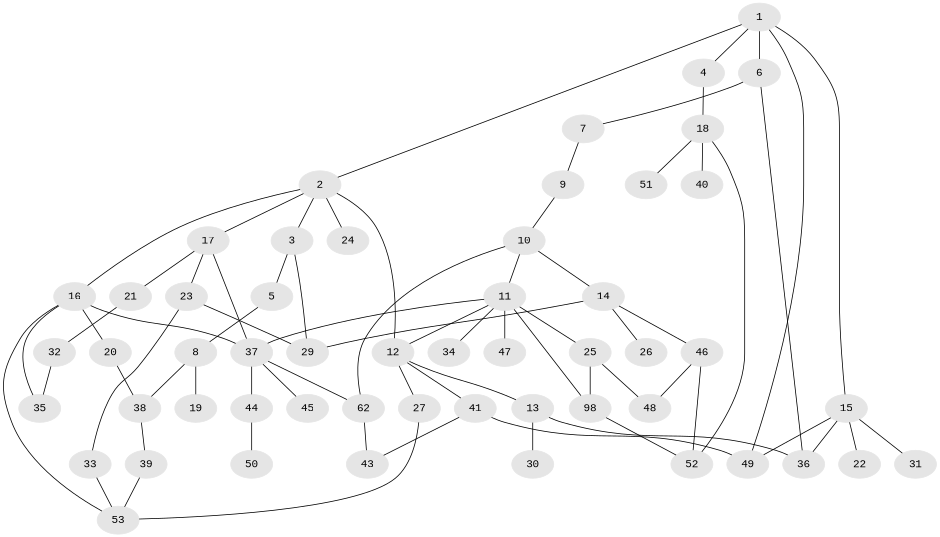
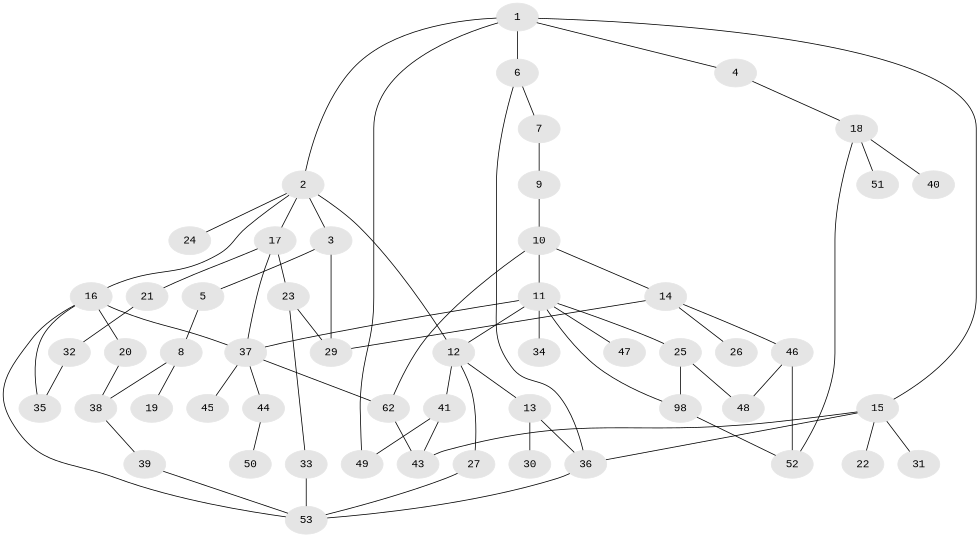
edge "15" -- "49": now "15" -- "43"
edge "36" -- "53": added
